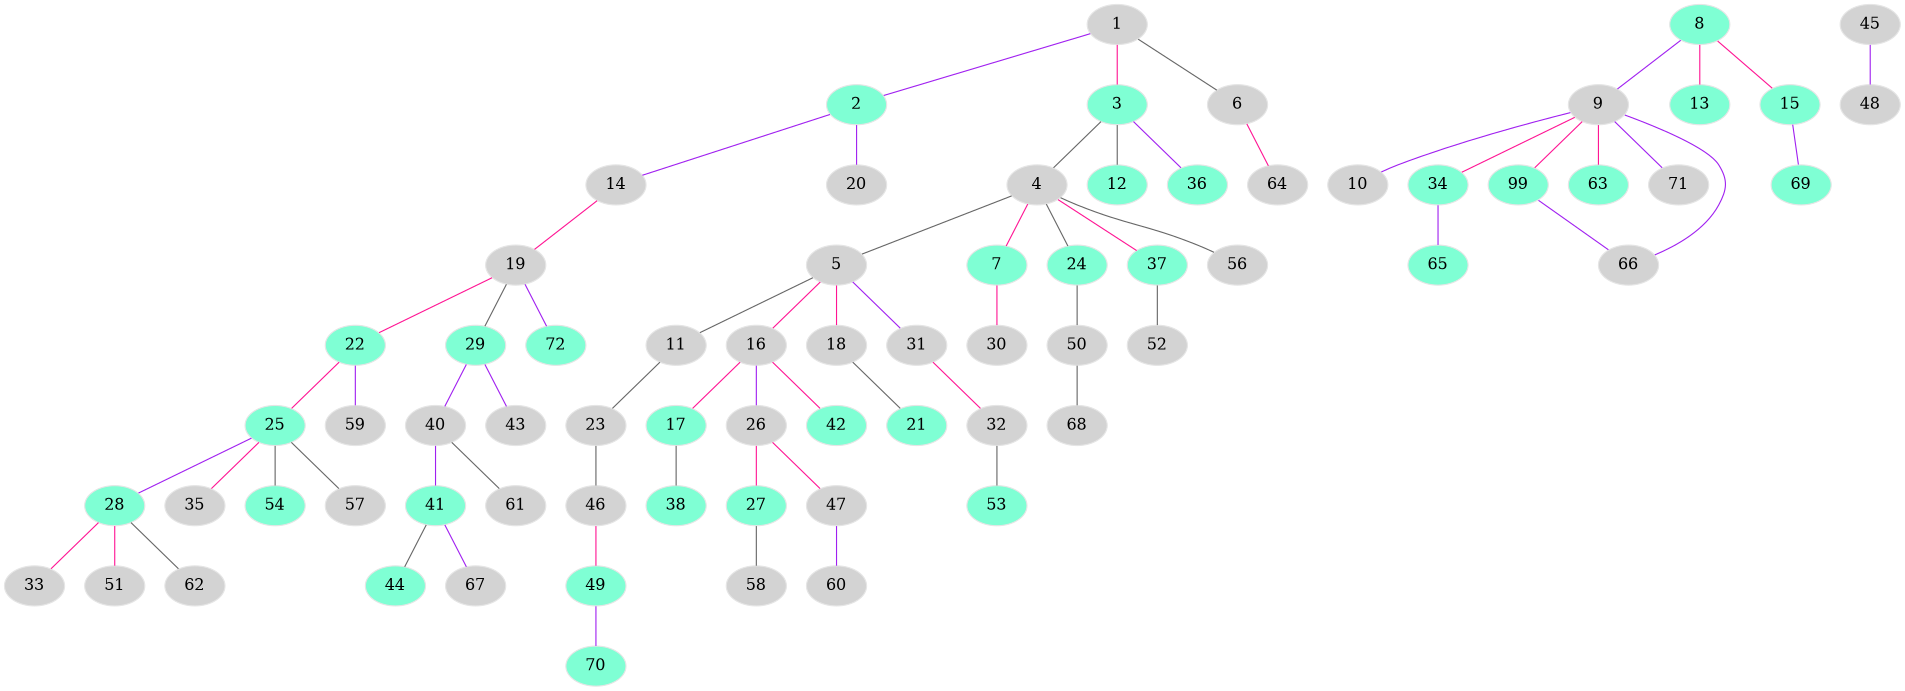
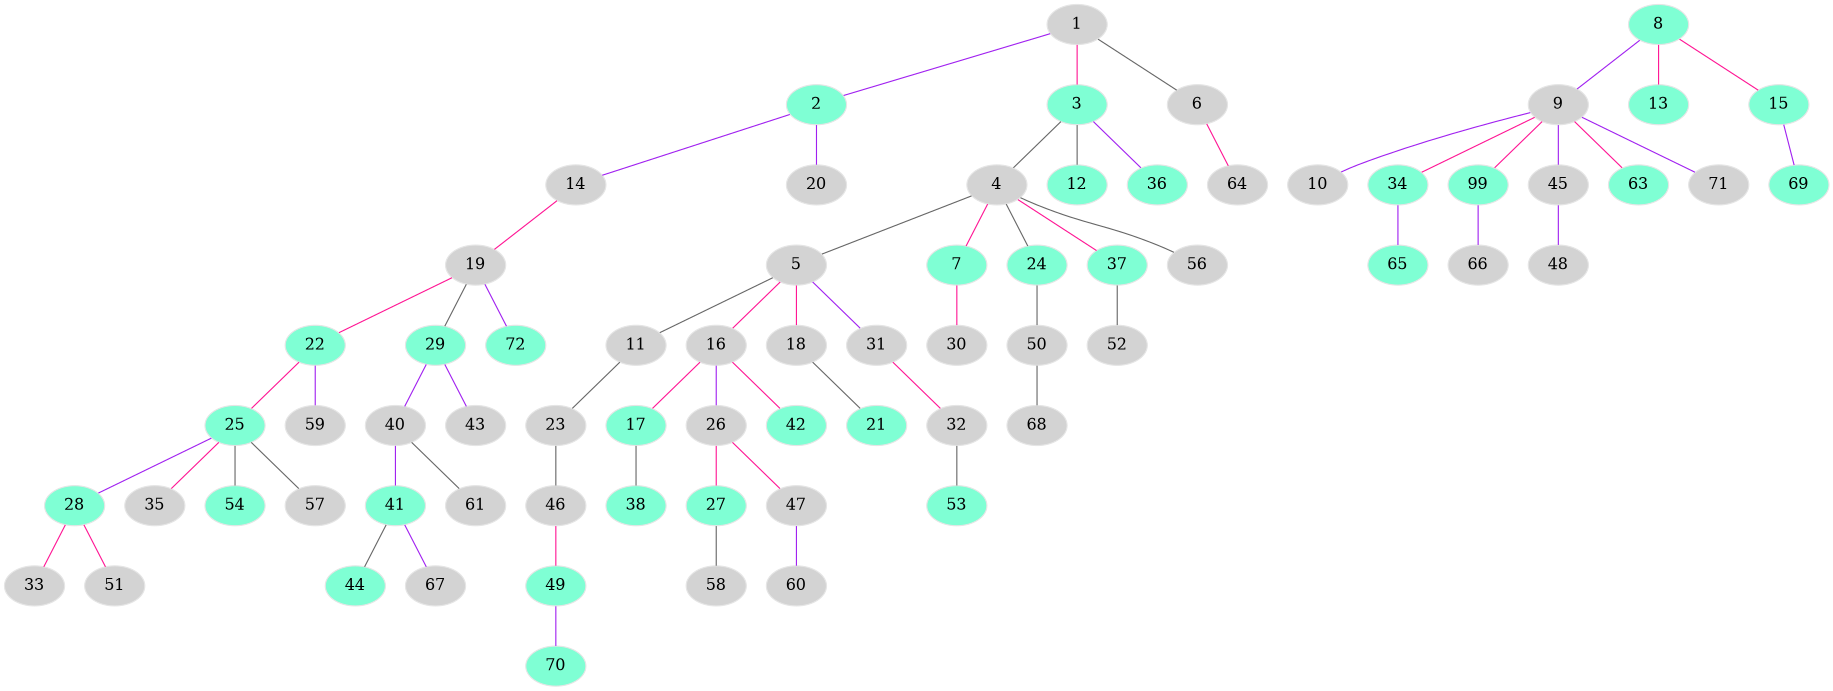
edge "9" -- "66": now "9" -- "45"
node "62": removed
